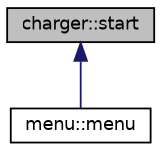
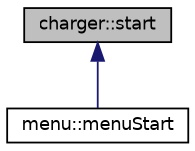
node "menu::menu": label "menu::menu" -> "menu::menuStart"
